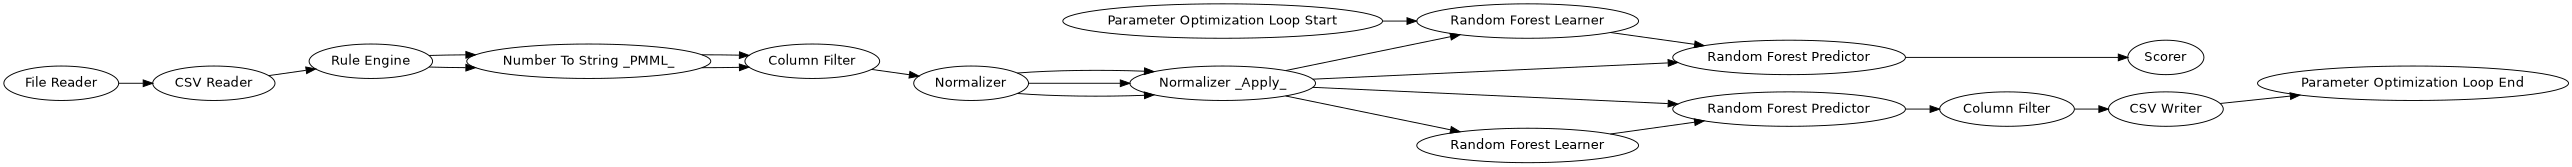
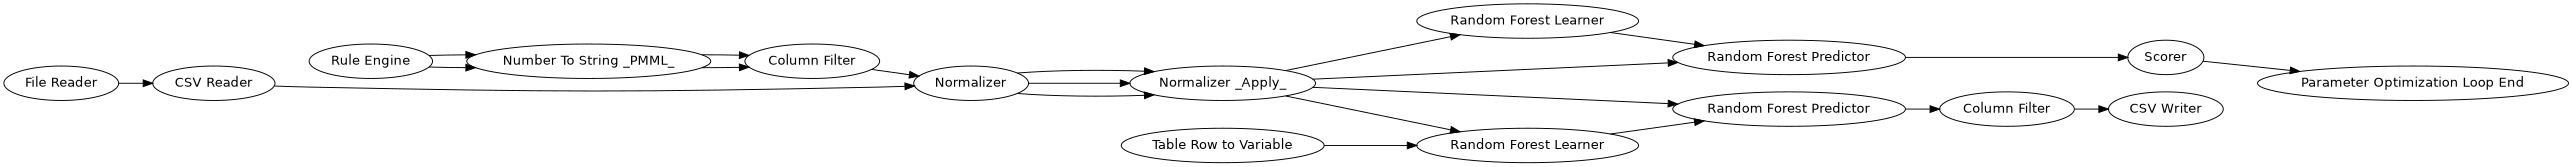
node "Parameter Optimization Loop Start": removed
edge "CSV Reader" -> "Rule Engine": now "CSV Reader" -> "Normalizer"
edge "CSV Writer" -> "Parameter Optimization Loop End": now "Scorer" -> "Parameter Optimization Loop End"
node "Table Row to Variable": added
